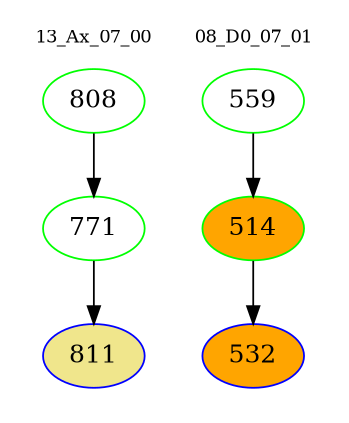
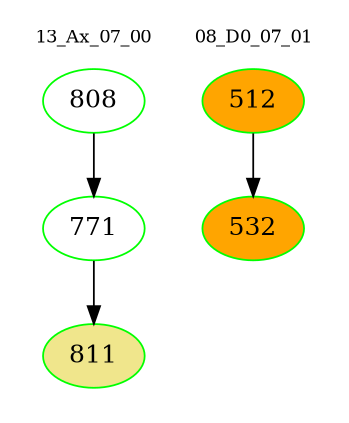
node "559": removed
node "514": label "514" -> "512"
node "811": color blue -> green
node "532": color blue -> green
